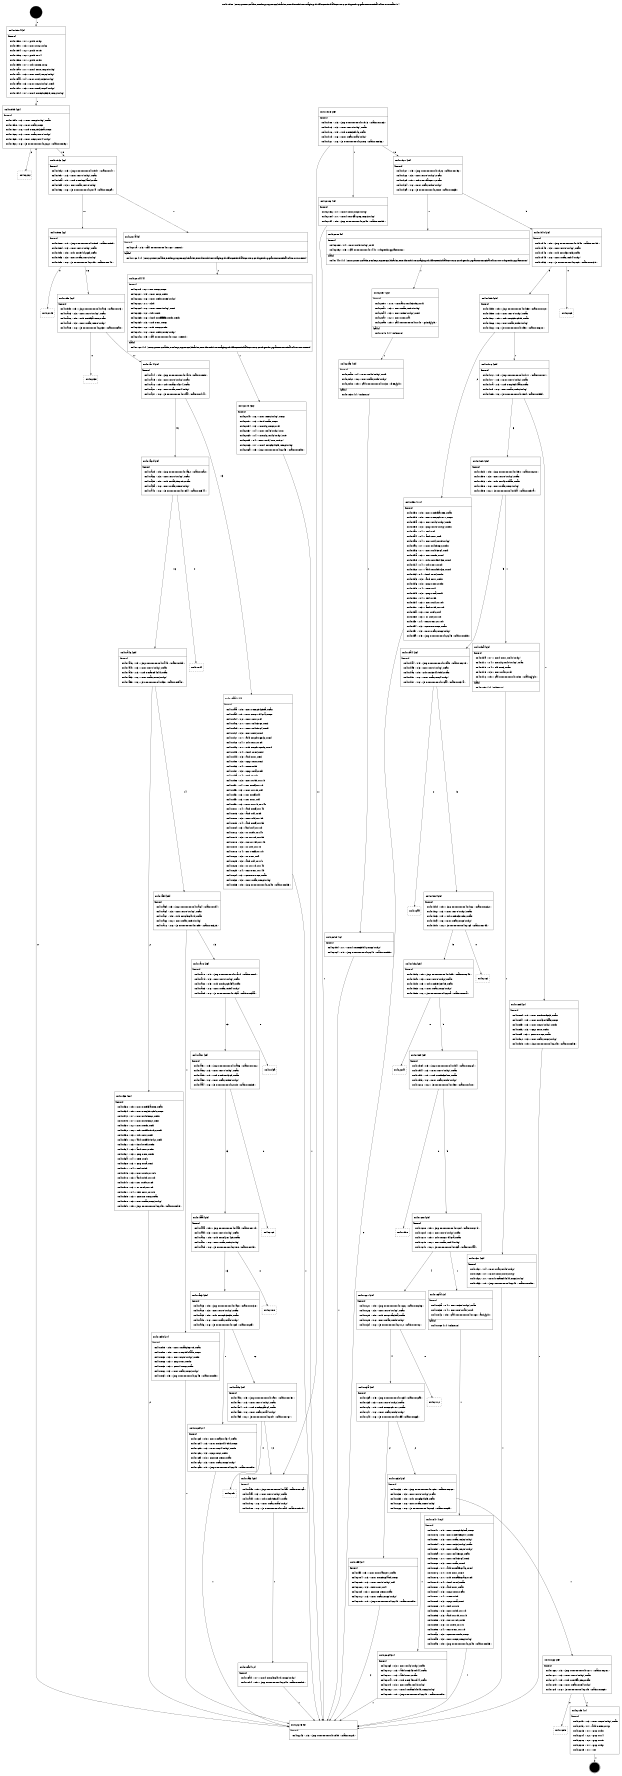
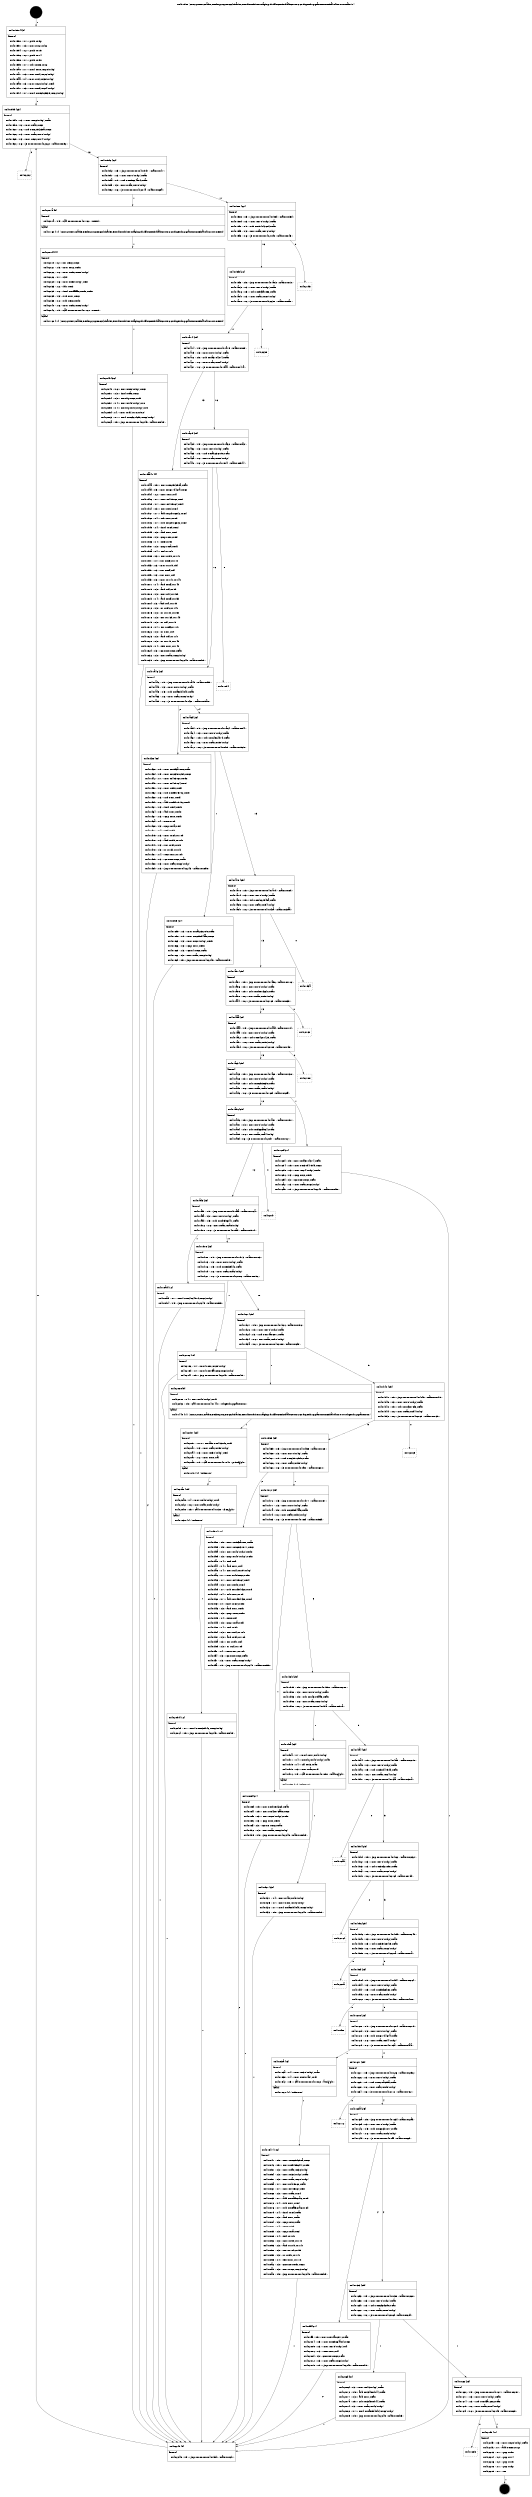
edge "0x401b0e [25]" -> "0x401af5 [25]": reversed
